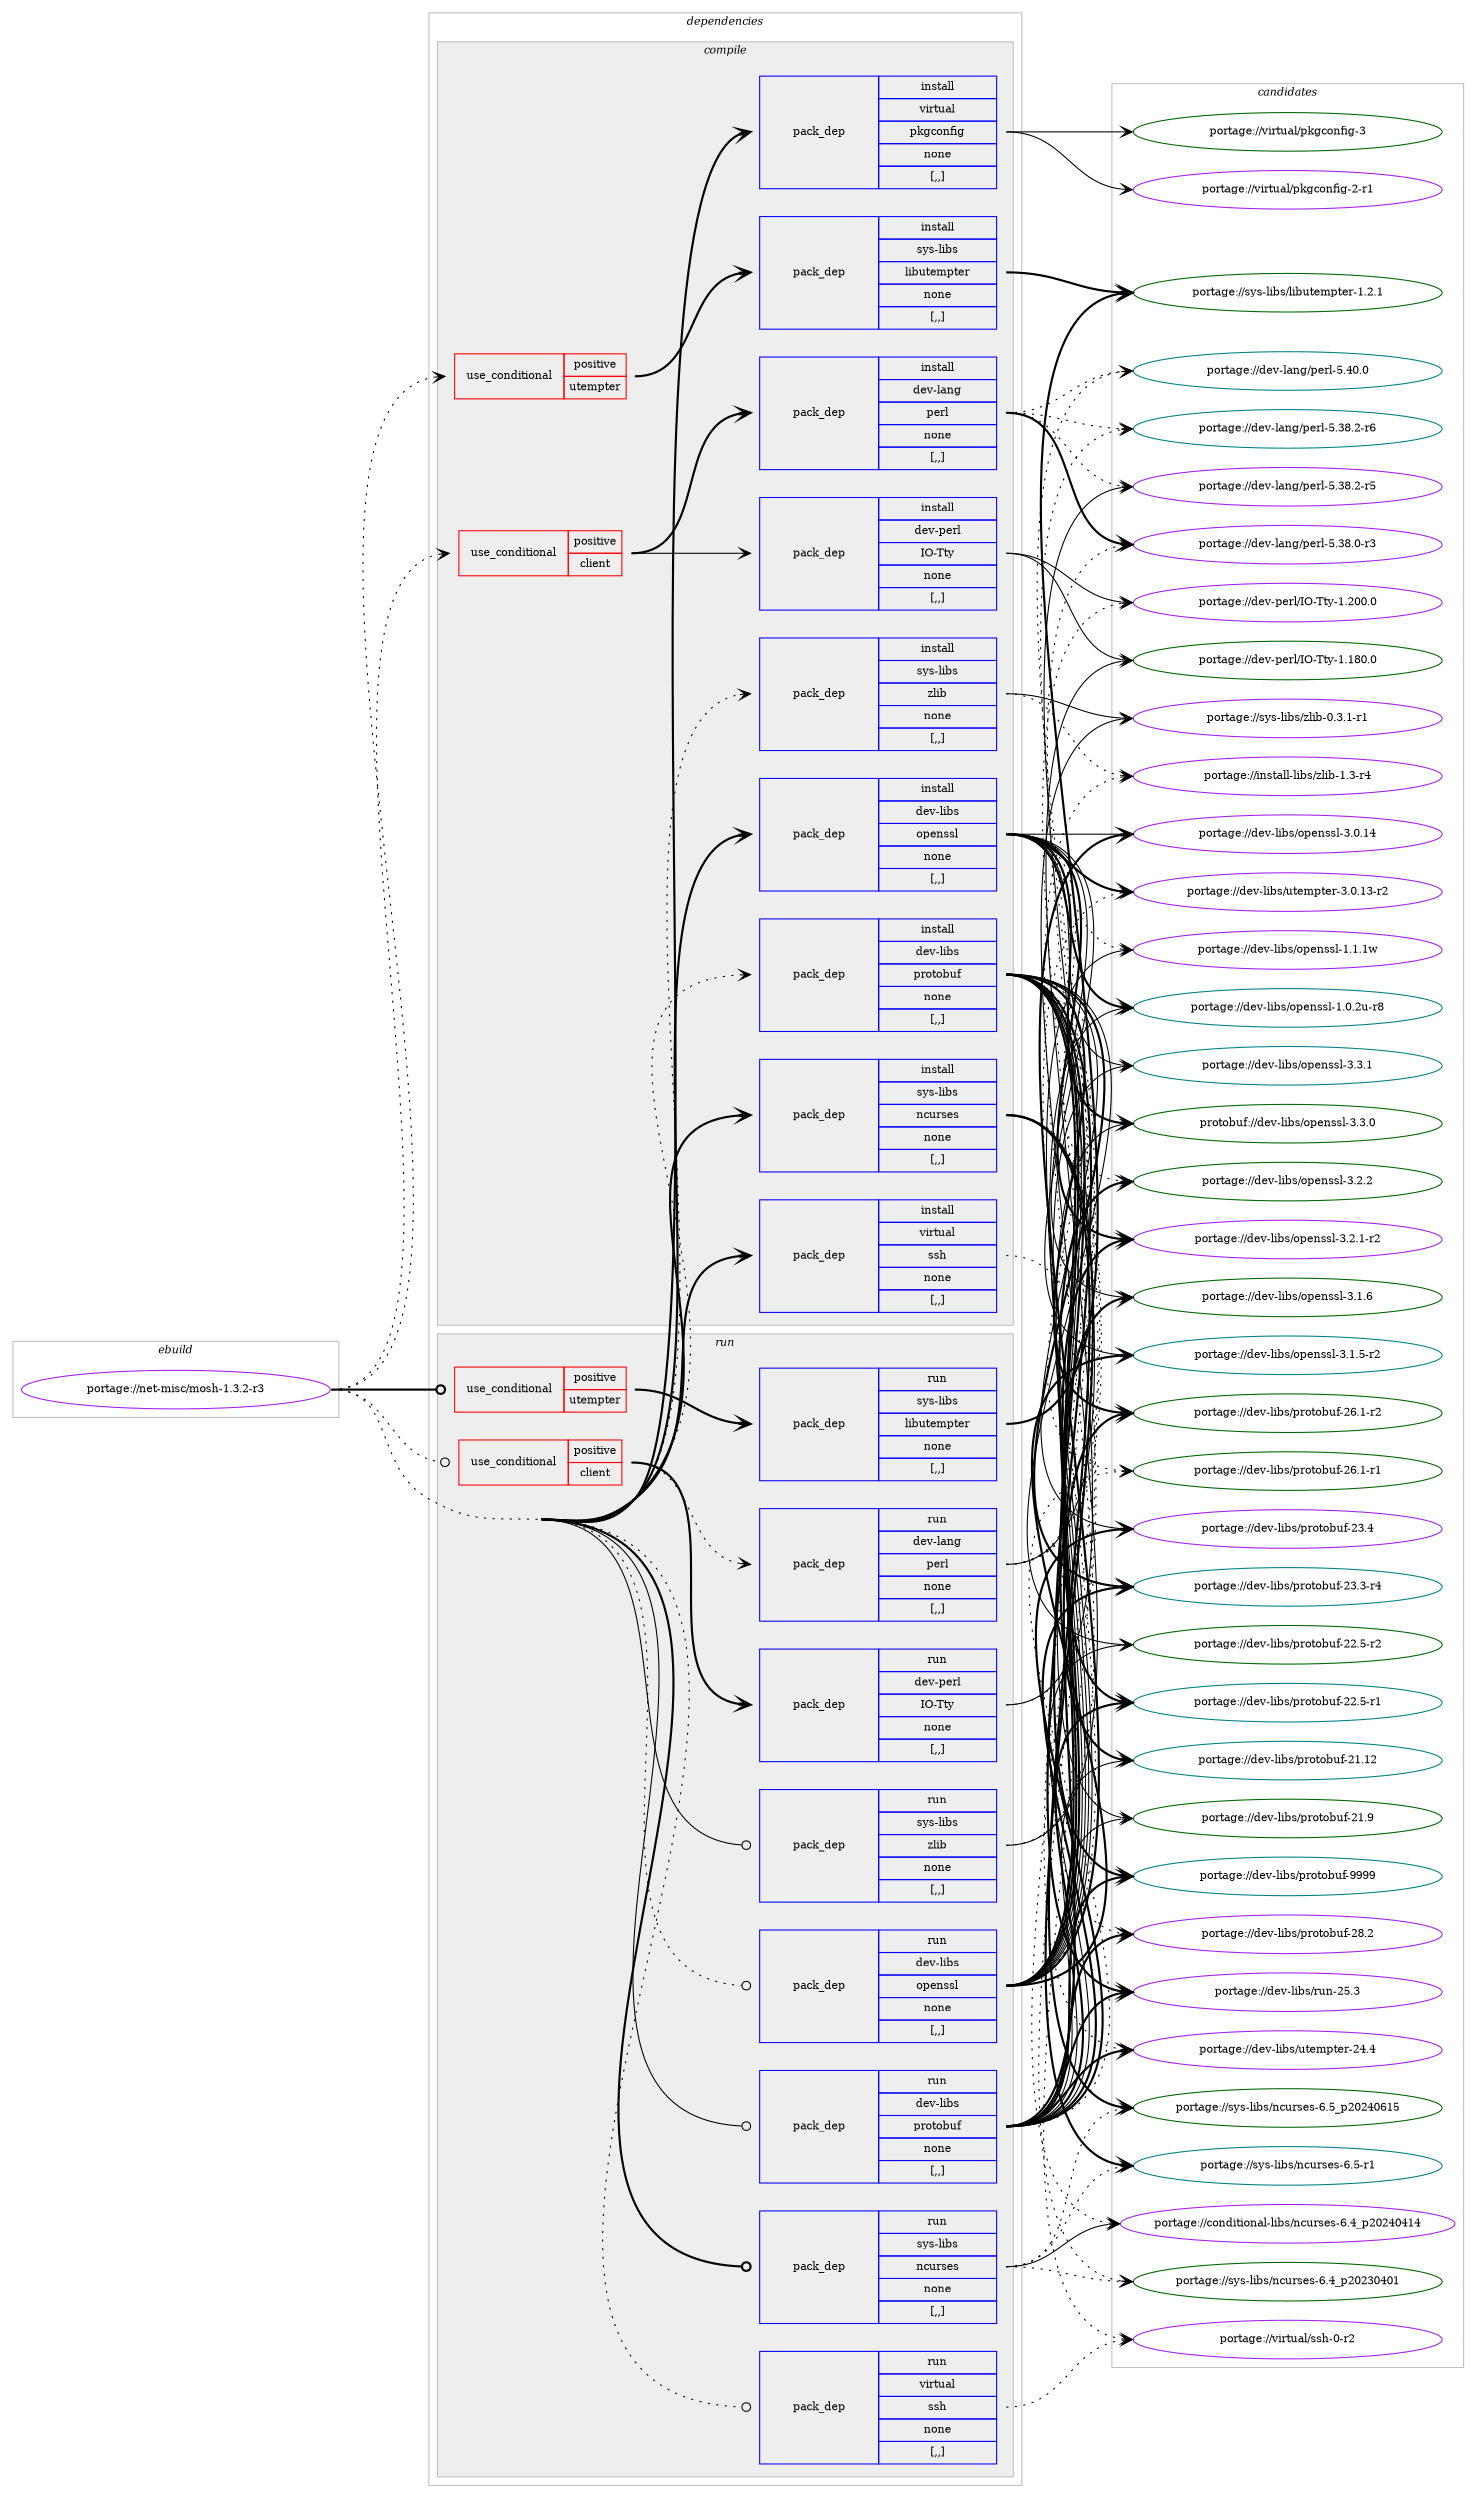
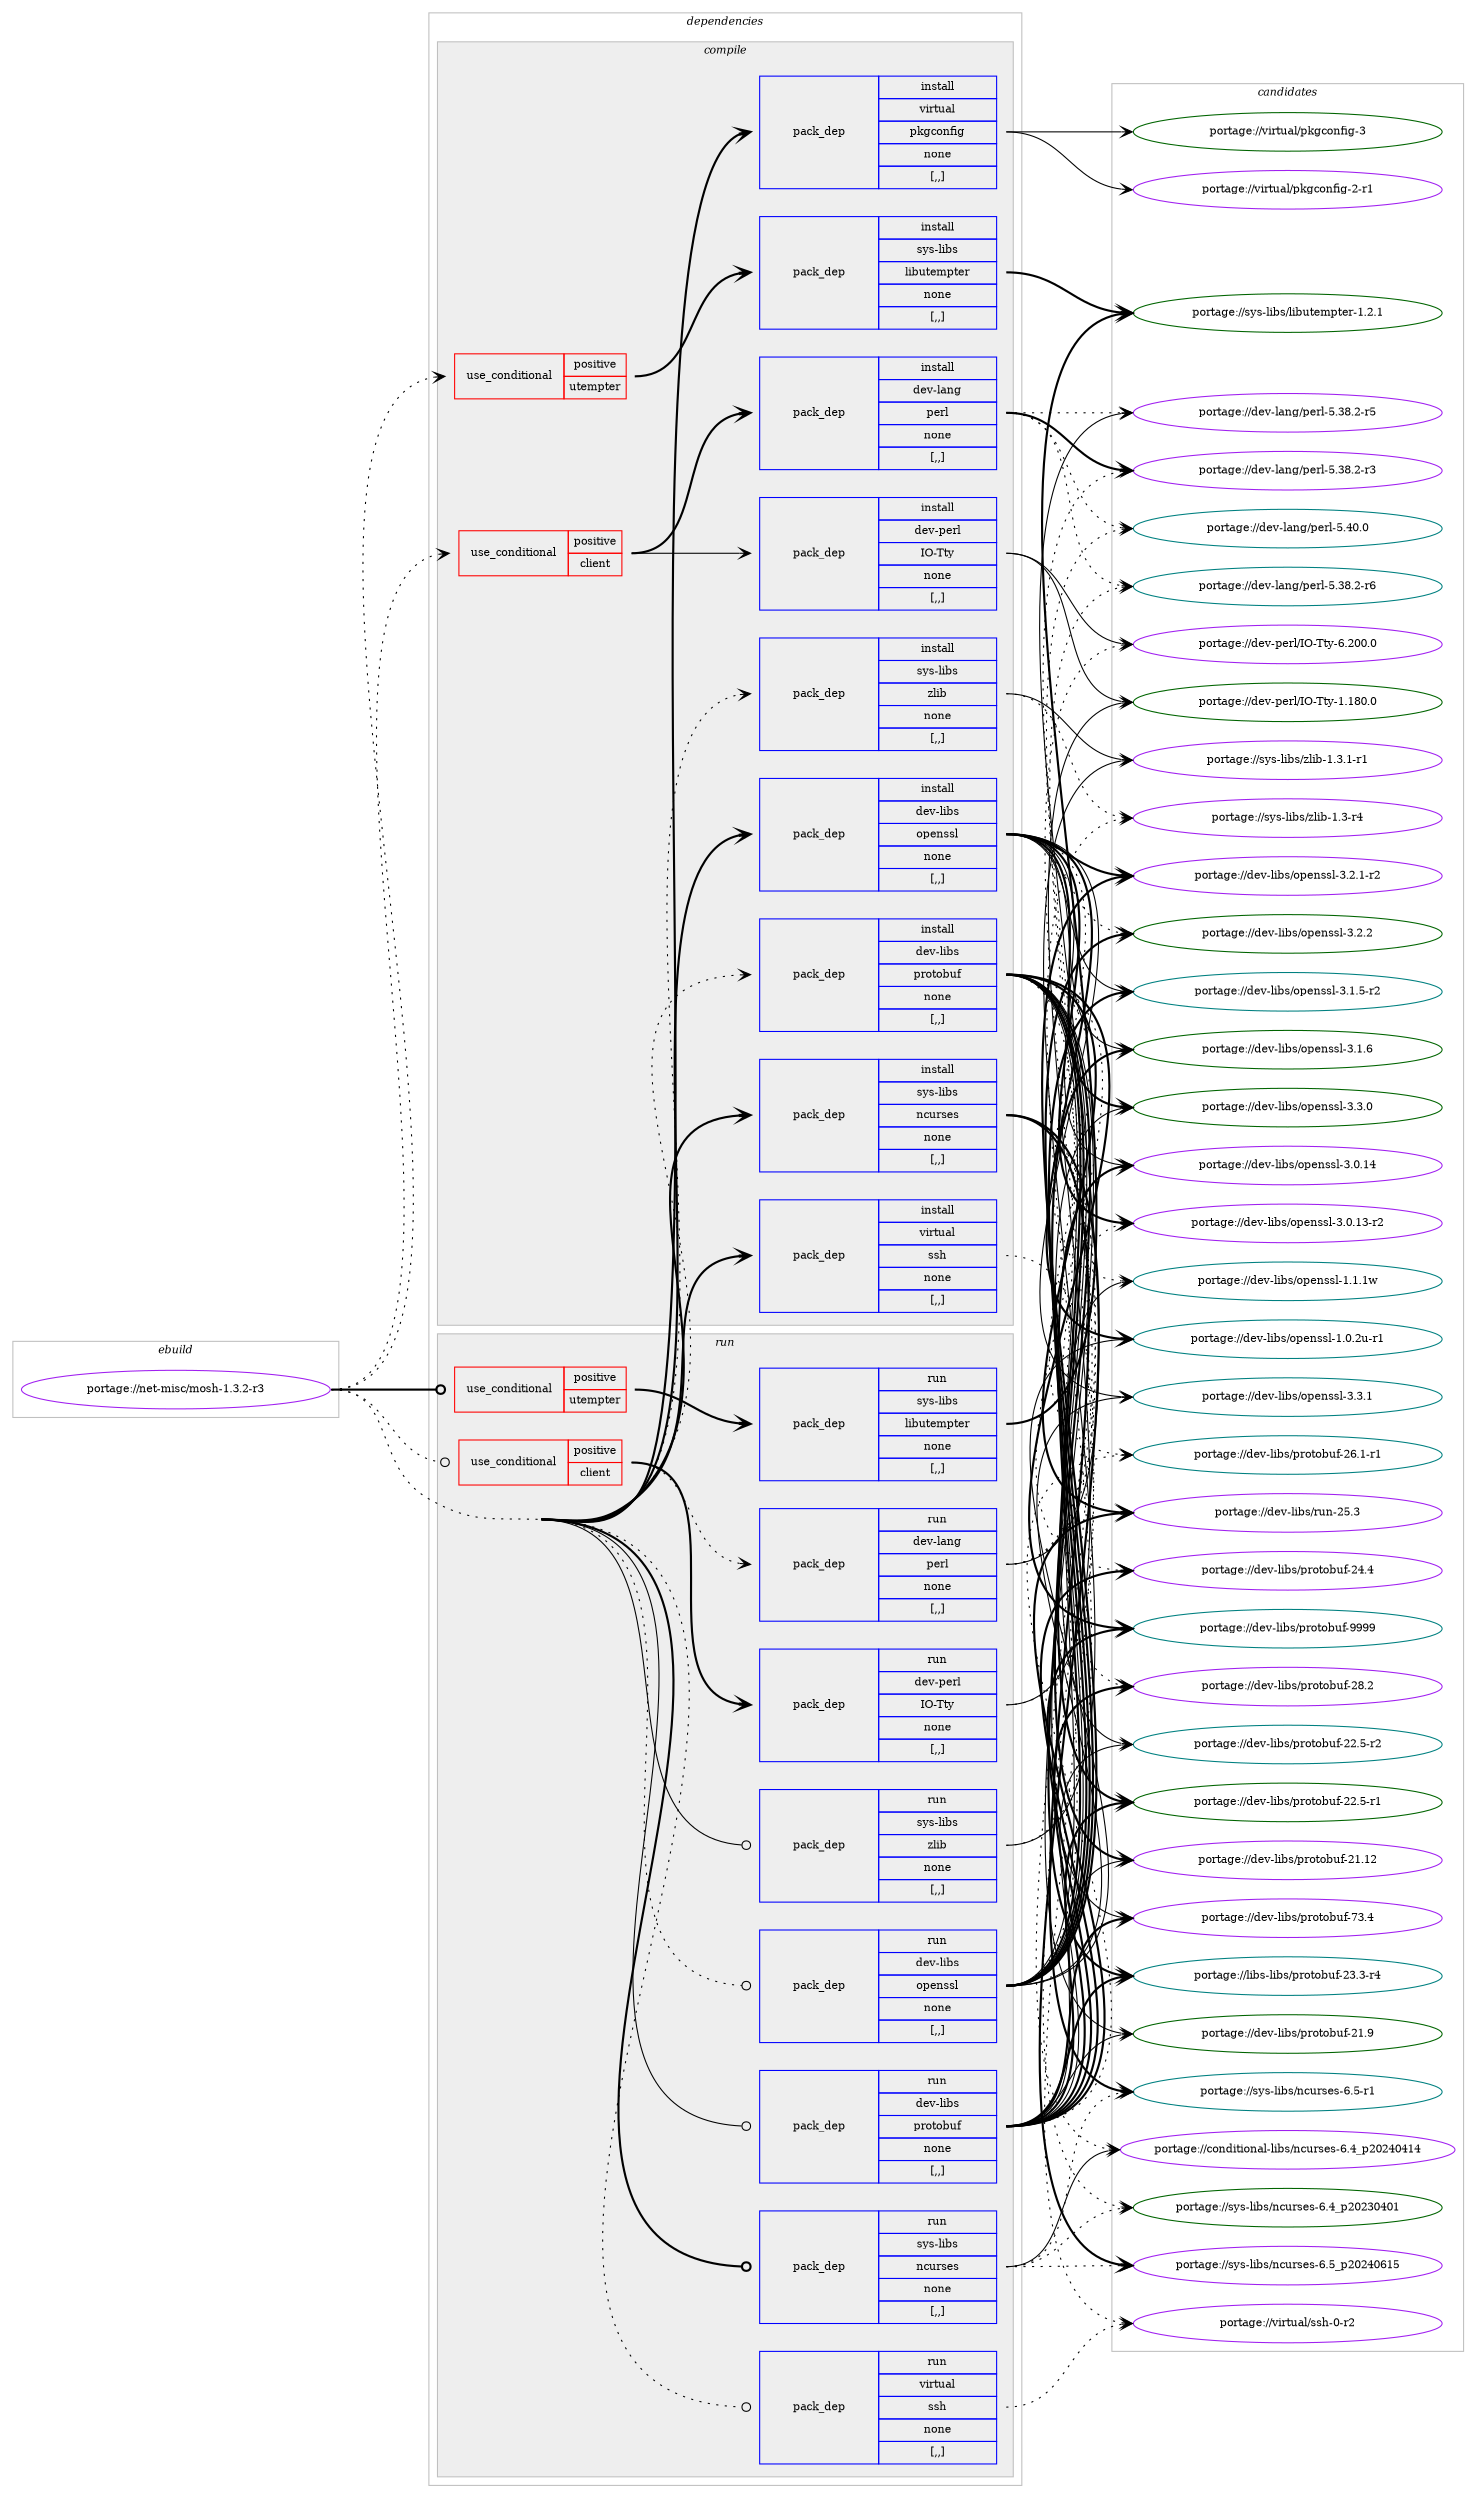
node "portage://dev-lang/perl-5.38.0-r3": label "portage://dev-lang/perl-5.38.0-r3" -> "portage://dev-lang/perl-5.38.2-r3"
node "portage://dev-perl/IO-Tty-1.200.0": label "portage://dev-perl/IO-Tty-1.200.0" -> "portage://dev-perl/IO-Tty-6.200.0"
node "portage://sys-libs/zlib-0.3.1-r1": label "portage://sys-libs/zlib-0.3.1-r1" -> "portage://sys-libs/zlib-1.3.1-r1"
node "portage://install-libs/zlib-1.3-r4": label "portage://install-libs/zlib-1.3-r4" -> "portage://sys-libs/zlib-1.3-r4"
node "portage://dev-libs/utempter-3.0.13-r2": label "portage://dev-libs/utempter-3.0.13-r2" -> "portage://dev-libs/openssl-3.0.13-r2"
node "portage://dev-libs/openssl-1.1.1w": color purple -> teal
node "portage://dev-libs/openssl-1.0.2u-r8": label "portage://dev-libs/openssl-1.0.2u-r8" -> "portage://dev-libs/openssl-1.0.2u-r1"
node "protobuf://dev-libs/openssl-3.3.0": label "protobuf://dev-libs/openssl-3.3.0" -> "portage://dev-libs/openssl-3.3.0"
node "portage://dev-libs/protobuf-26.1-r2": removed
node "portage://dev-libs/protobuf-26.1-r1": color darkgreen -> teal
node "portage://dev-libs/protobuf-23.4": label "portage://dev-libs/protobuf-23.4" -> "portage://dev-libs/protobuf-73.4"
node "portage://dev-libs/protobuf-23.3-r4": label "portage://dev-libs/protobuf-23.3-r4" -> "portage://libs-libs/protobuf-23.3-r4"
node "portage://dev-libs/protobuf-22.5-r2": color darkgreen -> teal
node "portage://dev-libs/protobuf-22.5-r1": color teal -> darkgreen
node "portage://dev-libs/protobuf-21.12": color teal -> purple
node "portage://dev-libs/utempter-24.4": label "portage://dev-libs/utempter-24.4" -> "portage://dev-libs/protobuf-24.4"
node "portage://sys-libs/ncurses-6.5_p20240615": color darkgreen -> purple
